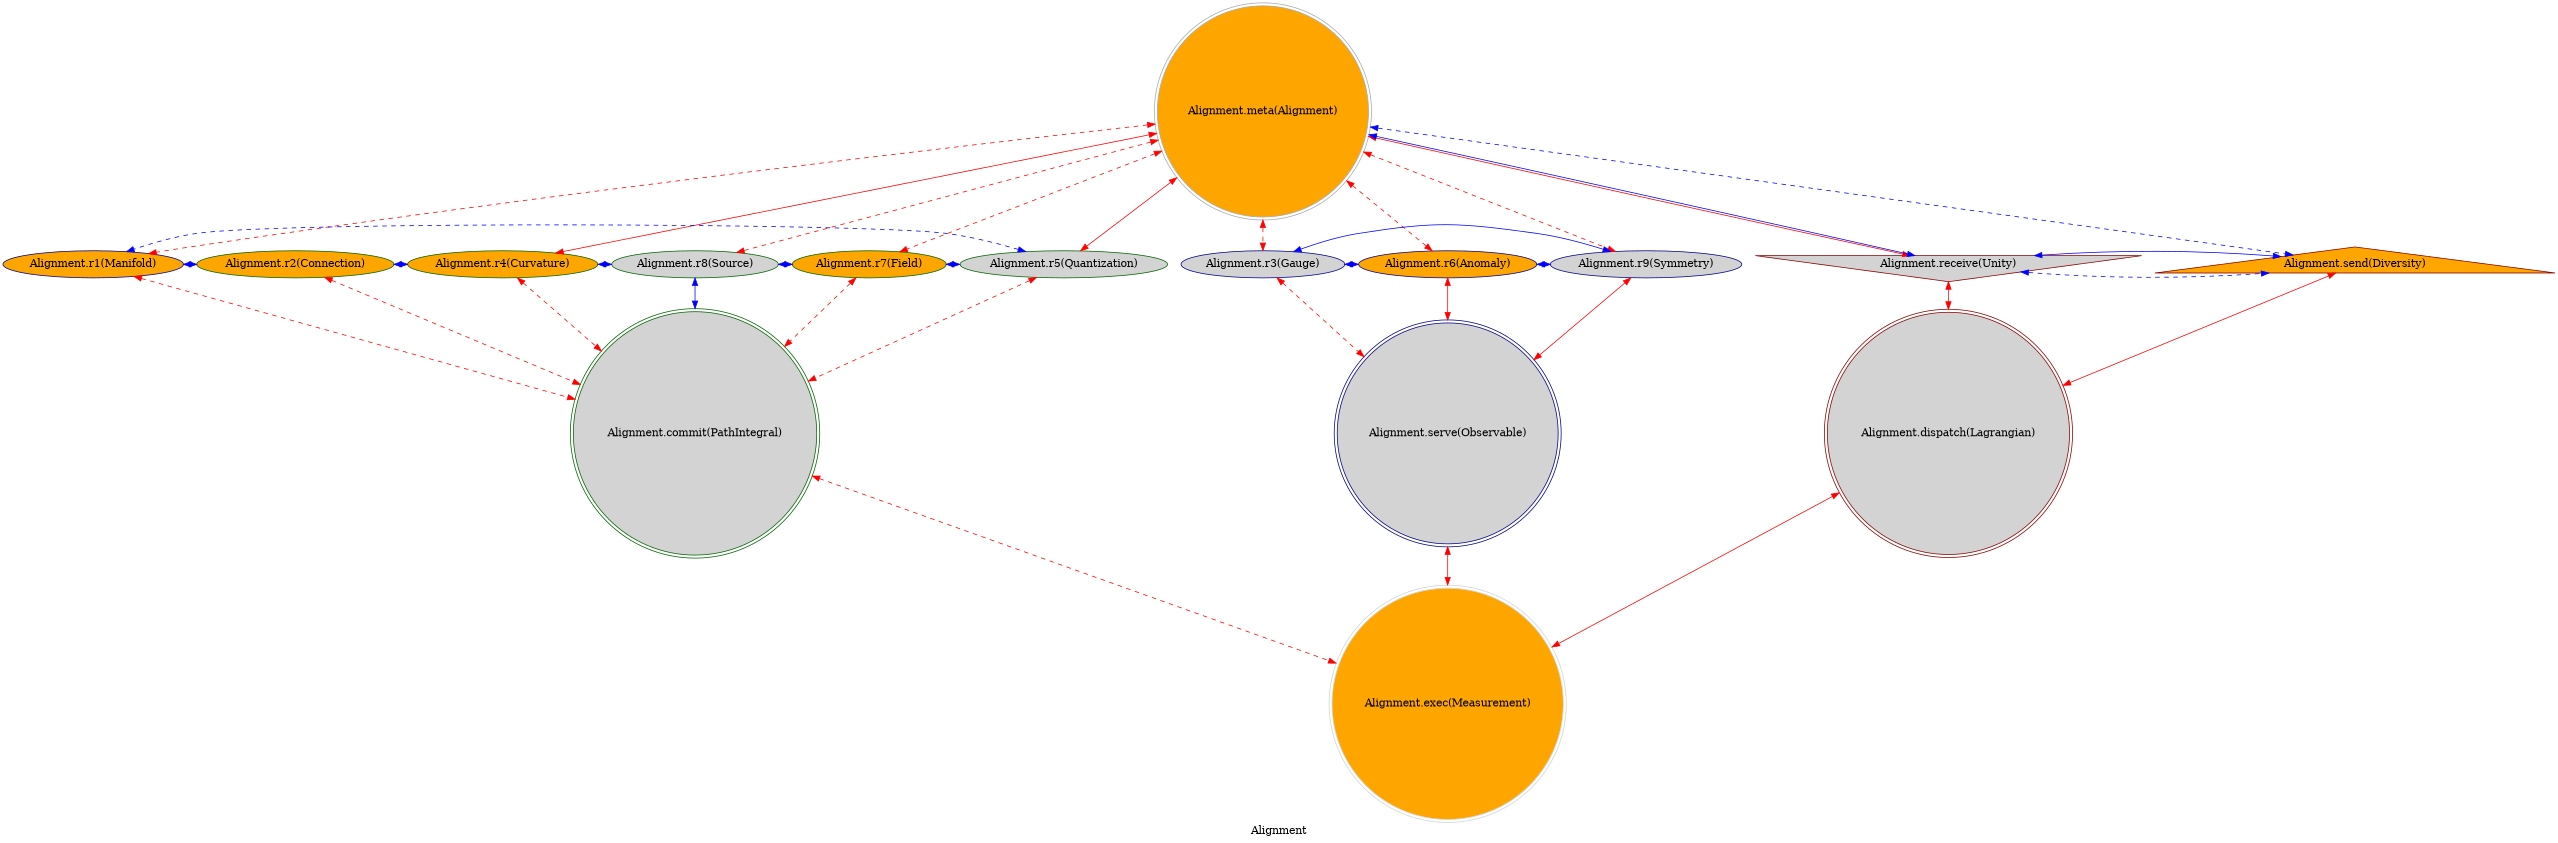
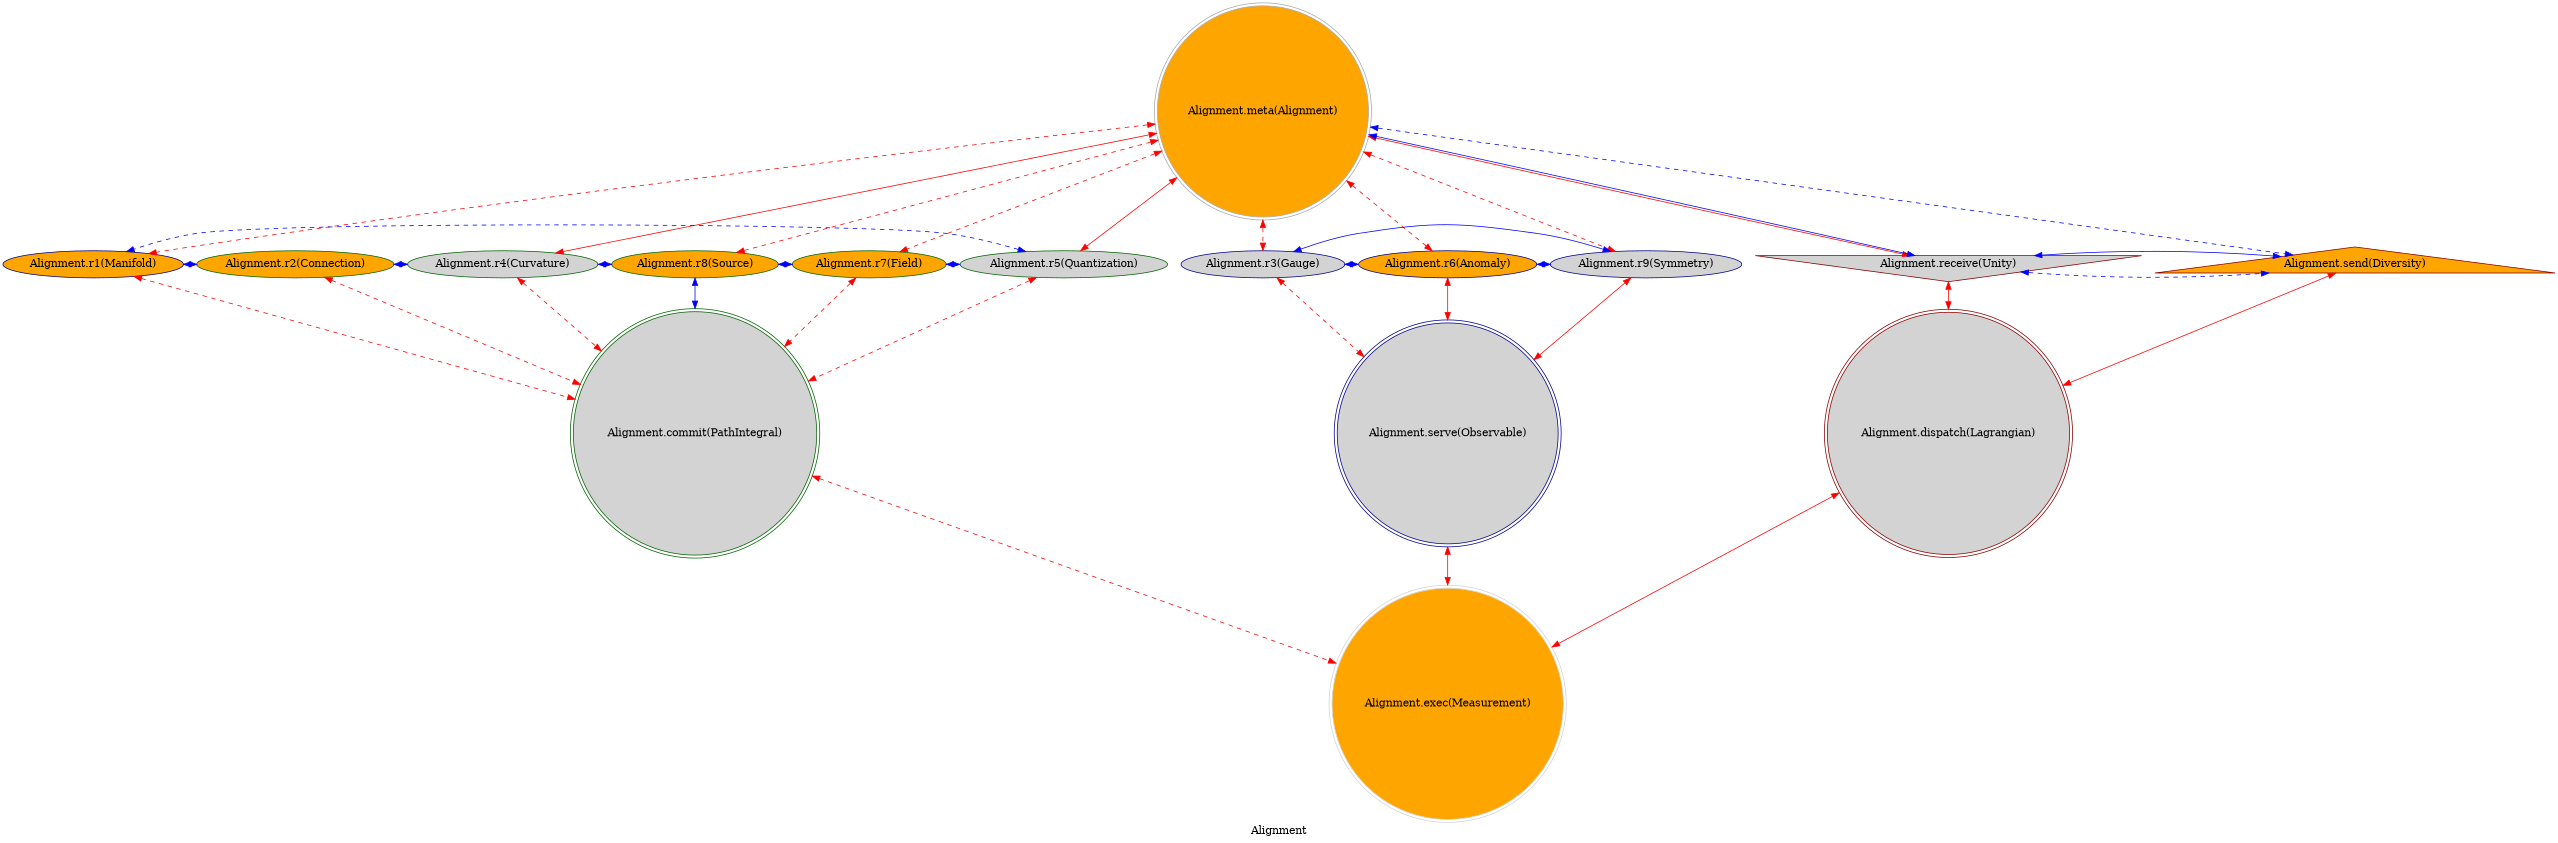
node "Alignment.r4(Curvature)": fillcolor orange -> lightgrey
node "Alignment.r8(Source)": fillcolor lightgrey -> orange
